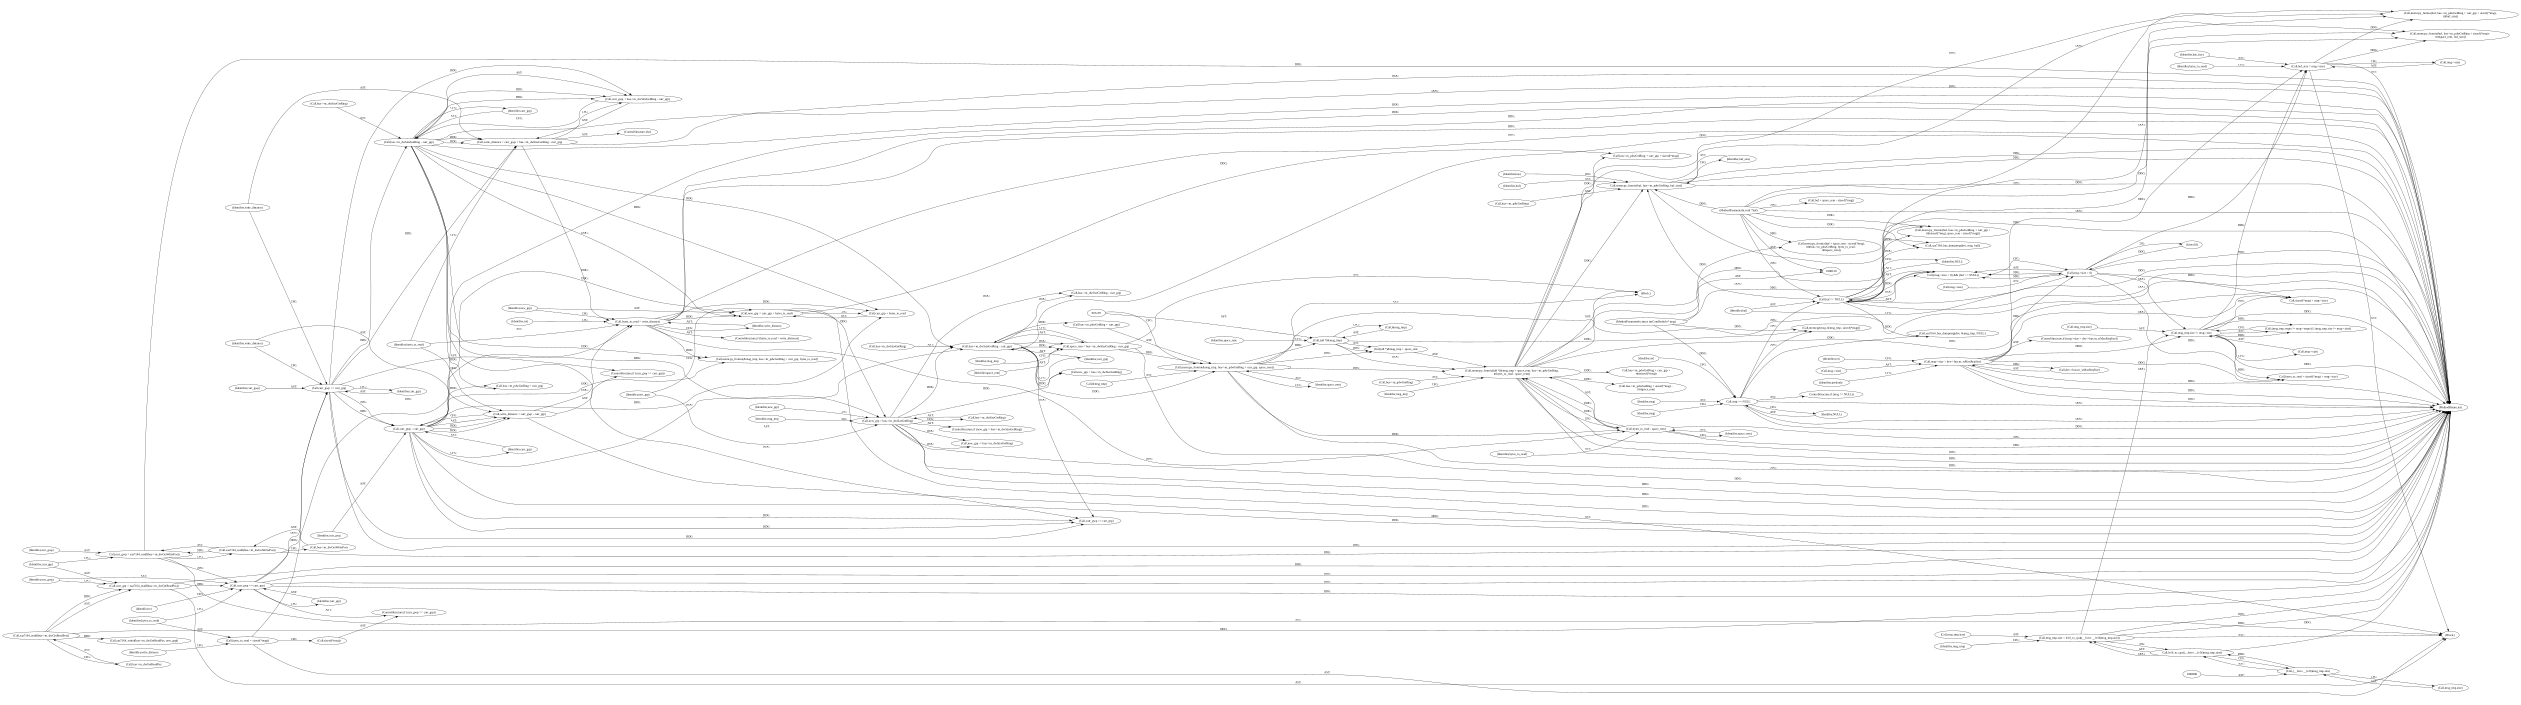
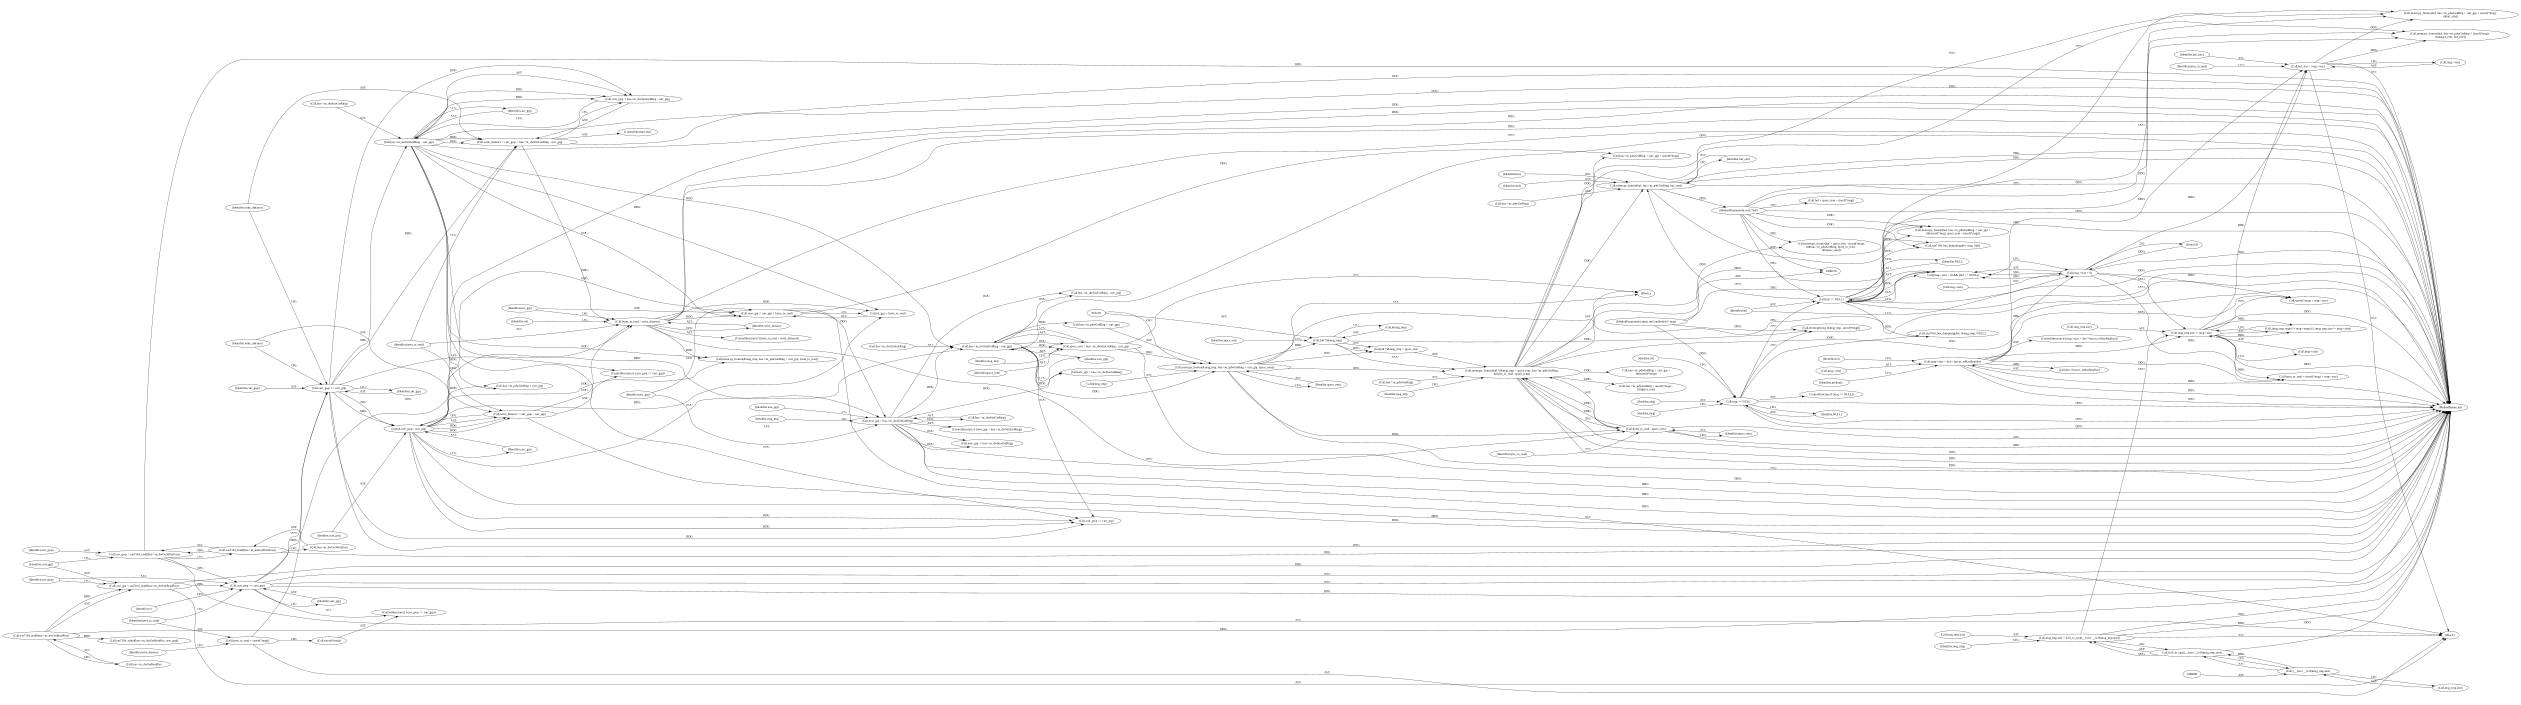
edge "(MethodParameterIn,void *buf)" -> "(Call,memcpy_fromio(buf, bus->m_pdwGetRing, buf_size))": reversed
edge "(Call,(msg->size > 0) && (buf == NULL))" -> "(Call,buf == NULL)": label "AST: " -> "CFG: "
node "(Call,curr_grp + bytes_to_read)": label "(Call,curr_grp + bytes_to_read)" -> "(Call,int_grp + bytes_to_read)"
node "(Call,curr_gwp - curr_grp)": label "(Call,curr_gwp - curr_grp)" -> "(Literal,curr_gwp - curr_grp)"
